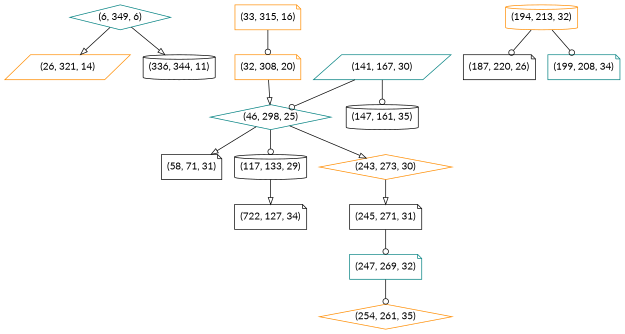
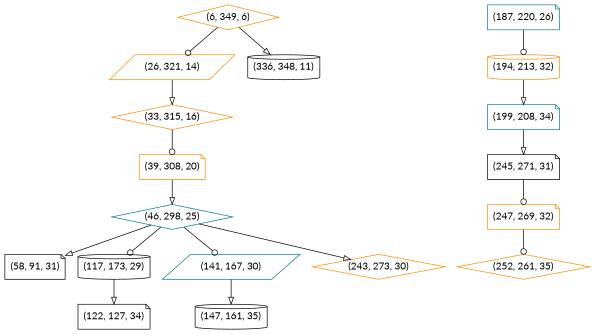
node "(6, 349, 6)": color teal -> darkorange
node "(33, 315, 16)": shape note -> diamond
edge "(6, 349, 6)" -> "(26, 321, 14)": arrowhead onormal -> odot
edge "(194, 213, 32)" -> "(187, 220, 26)": reversed
edge "(194, 213, 32)" -> "(199, 208, 34)": arrowhead odot -> onormal
node "(336, 344, 11)": label "(336, 344, 11)" -> "(336, 348, 11)"
node "(32, 308, 20)": label "(32, 308, 20)" -> "(39, 308, 20)"
node "(187, 220, 26)": color black -> teal
edge "(26, 321, 14)" -> "(33, 315, 16)": added
edge "(141, 167, 30)" -> "(147, 161, 35)": arrowhead odot -> onormal
edge "(141, 167, 30)" -> "(46, 298, 25)": reversed
node "(58, 71, 31)": label "(58, 71, 31)" -> "(58, 91, 31)"
node "(117, 133, 29)": label "(117, 133, 29)" -> "(117, 173, 29)"
edge "(243, 273, 30)" -> "(245, 271, 31)": now "(199, 208, 34)" -> "(245, 271, 31)"
node "(722, 127, 34)": label "(722, 127, 34)" -> "(122, 127, 34)"
node "(247, 269, 32)": color teal -> darkorange
node "(254, 261, 35)": label "(254, 261, 35)" -> "(252, 261, 35)"
